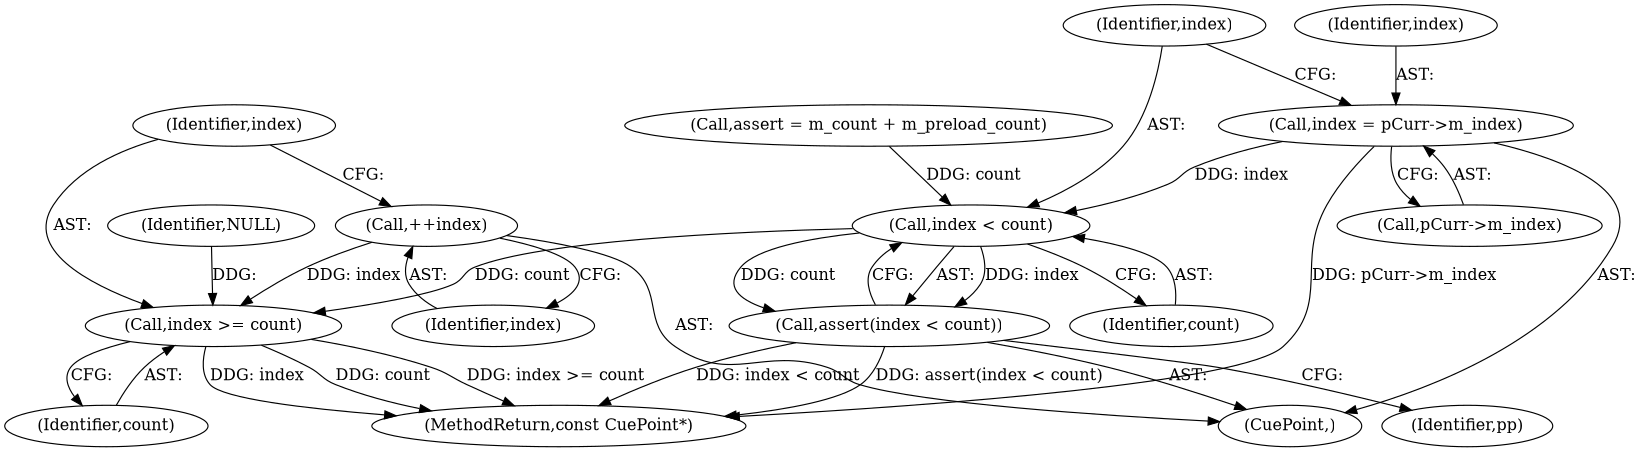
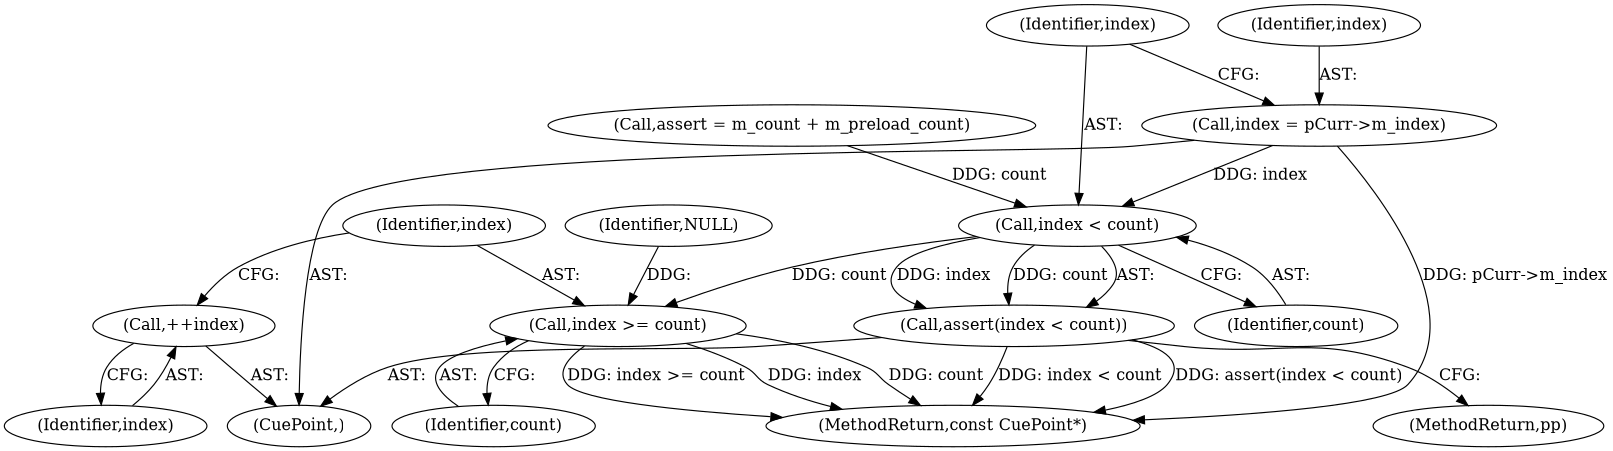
node "(Call,pCurr->m_index)": removed
edge "(Call,++index)" -> "(Call,index >= count)": removed, label "DDG: index"
edge "(Call,assert(index < count))" -> "(Call,index < count)": removed, label "CFG:"
node "(Identifier,pp)": label "(Identifier,pp)" -> "(MethodReturn,pp)"
